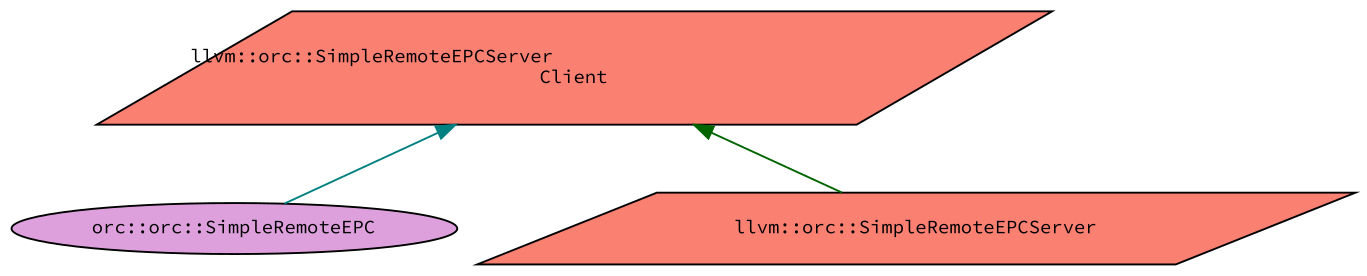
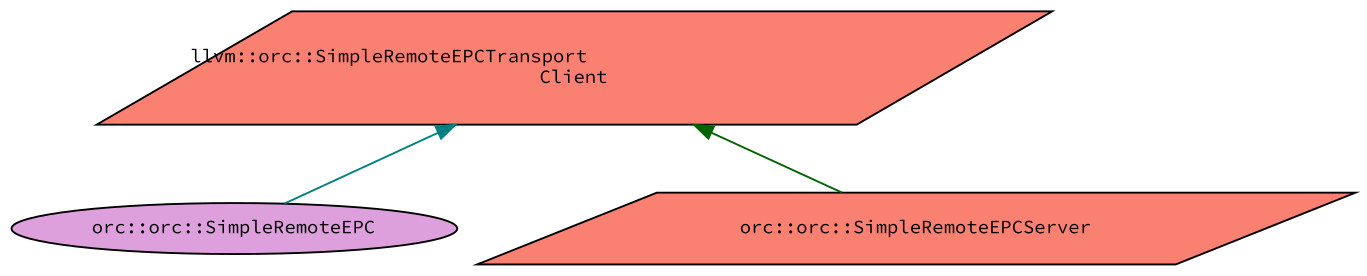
node "llvm::orc::SimpleRemoteEPCServer Client": label "llvm::orc::SimpleRemoteEPCServer Client" -> "llvm::orc::SimpleRemoteEPCTransport Client"
node "llvm::orc::SimpleRemoteEPCServer": label "llvm::orc::SimpleRemoteEPCServer" -> "orc::orc::SimpleRemoteEPCServer"
